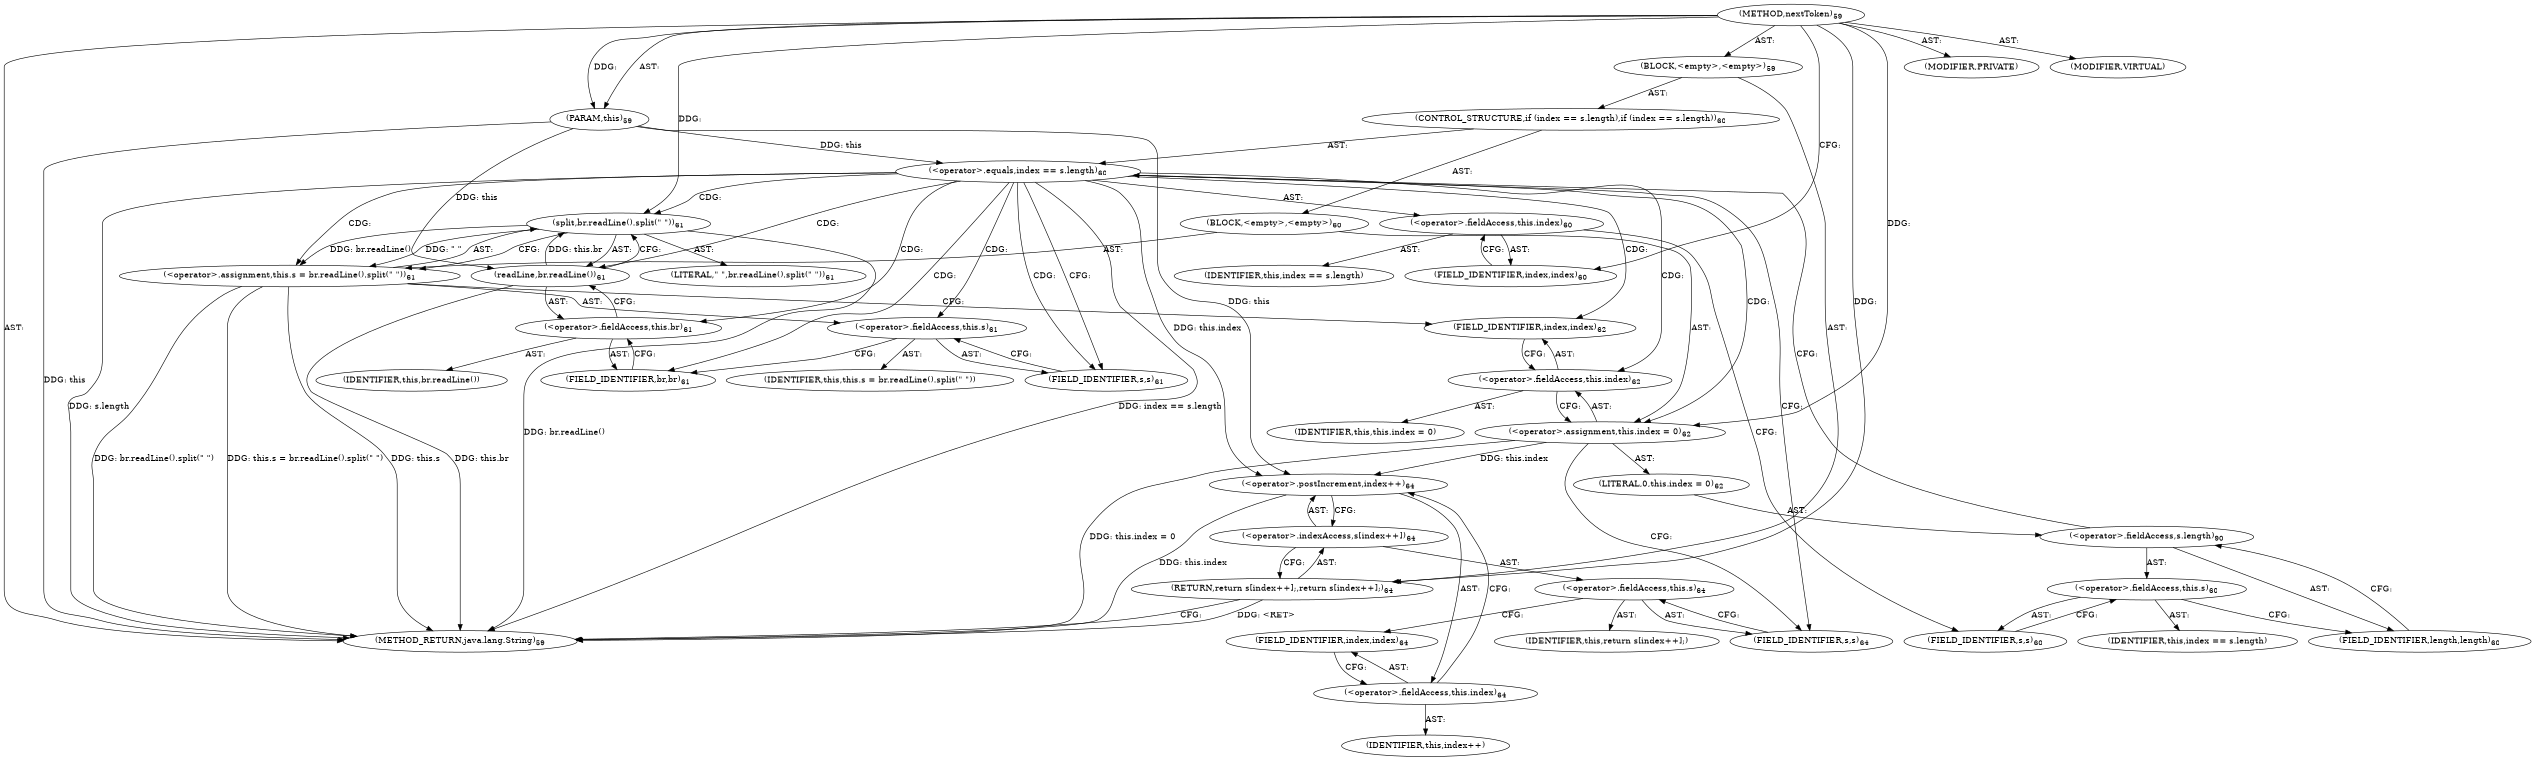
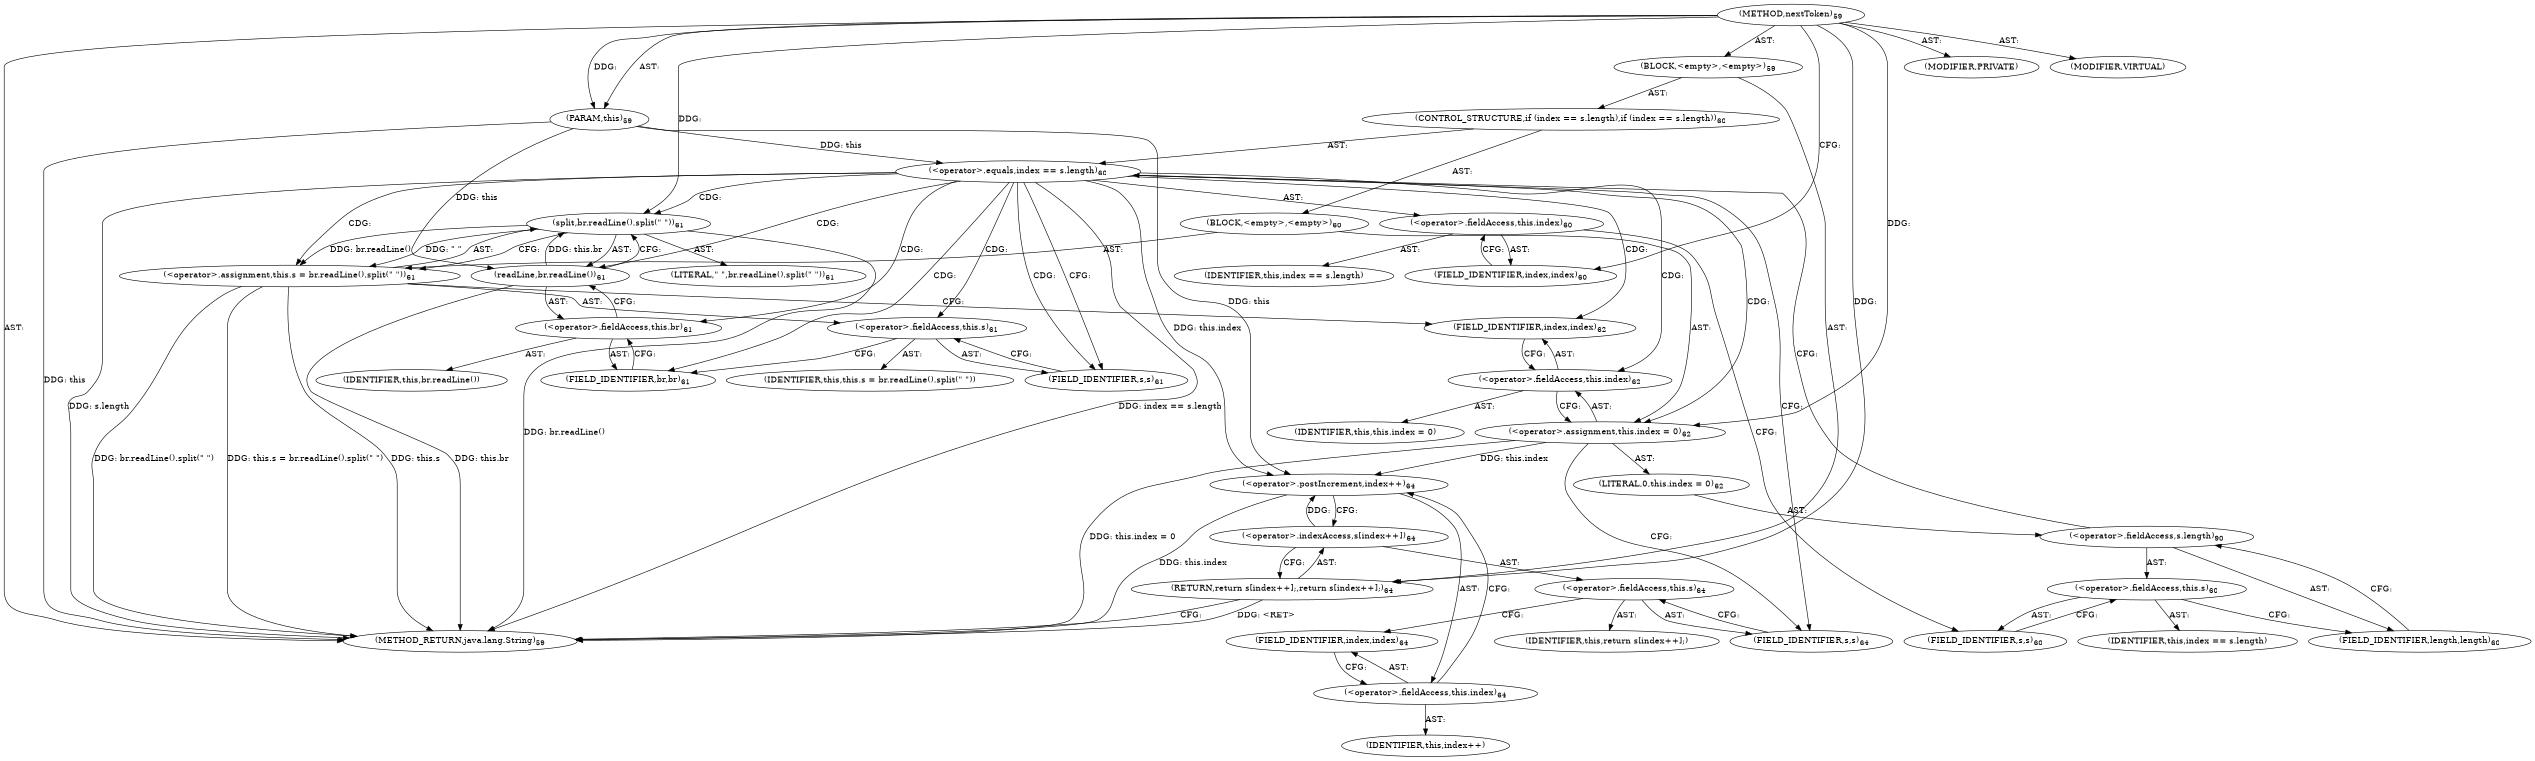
edge "(<operator>.indexAccess,s[index++])" -> "(<operator>.postIncrement,index++)": label "AST: " -> "DDG: "
